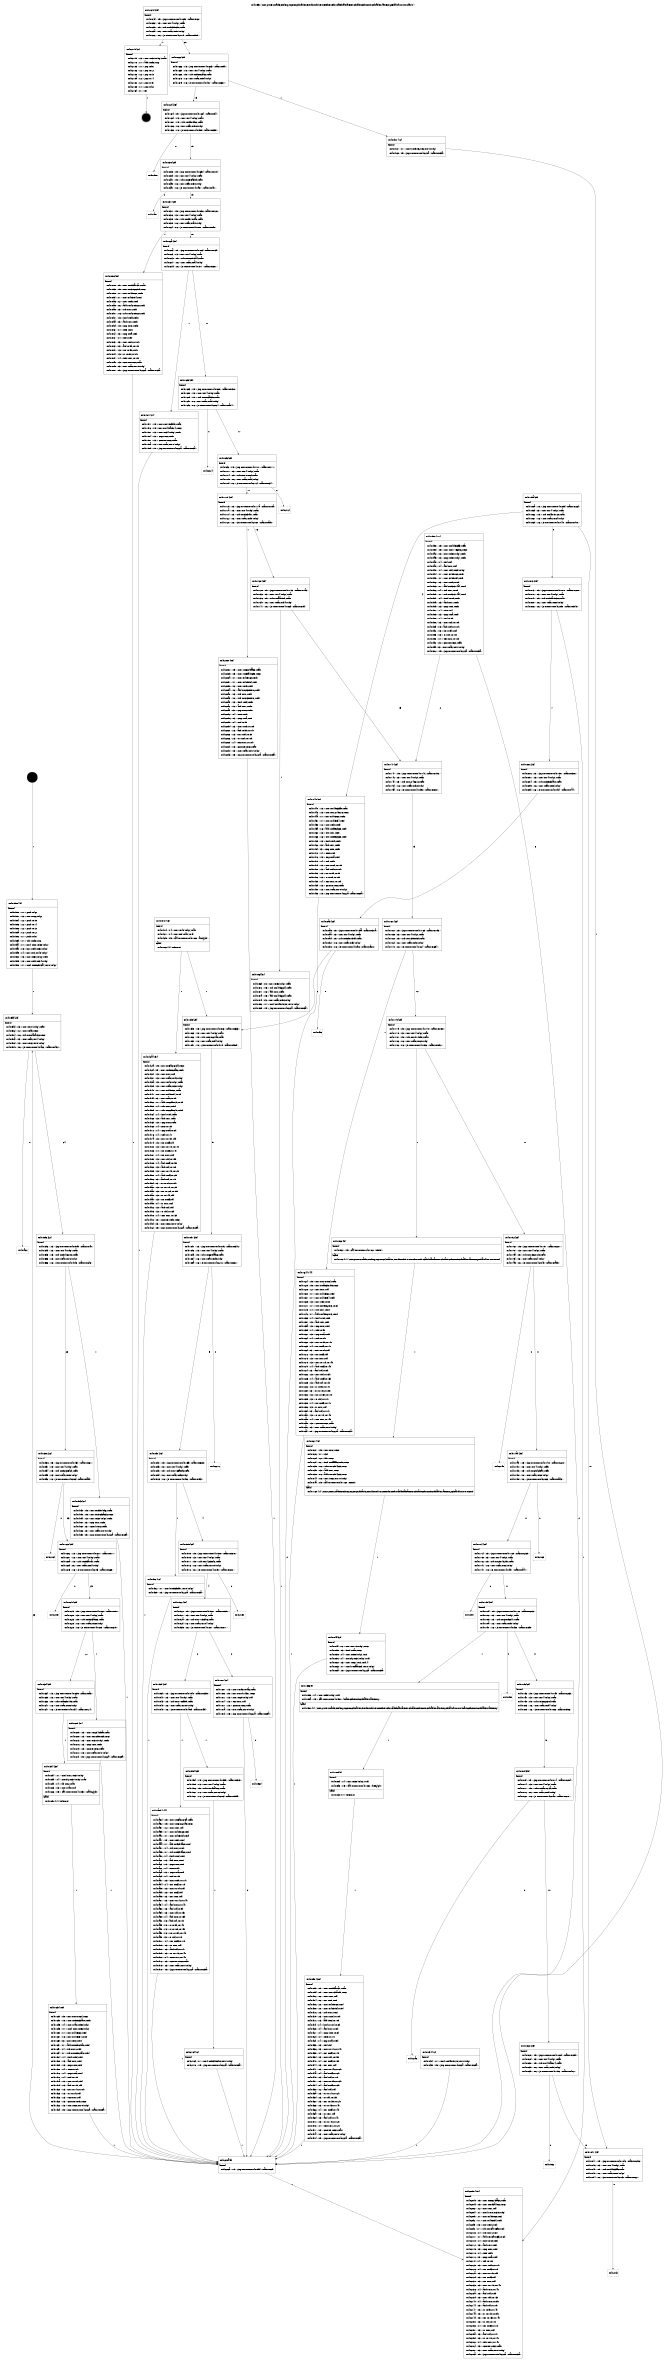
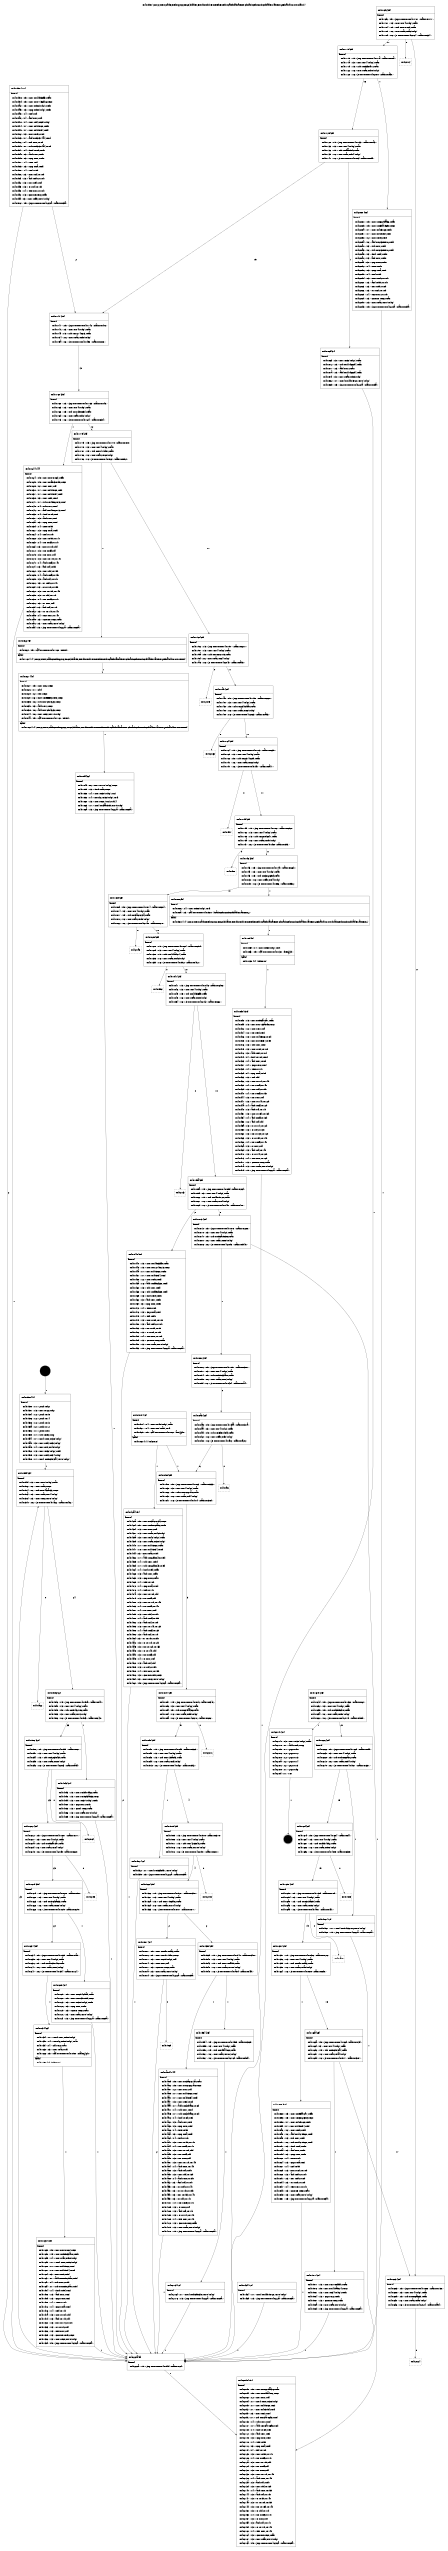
edge "0x4016e3 [25]" -> "0x4016fc [25]": reversed
edge "0x40185a [25]" -> "0x401841 [25]": reversed
edge "0x4017dd [25]" -> "0x401ee6 [9]": now "0x4017f6 [25]" -> "0x401ee6 [9]"
